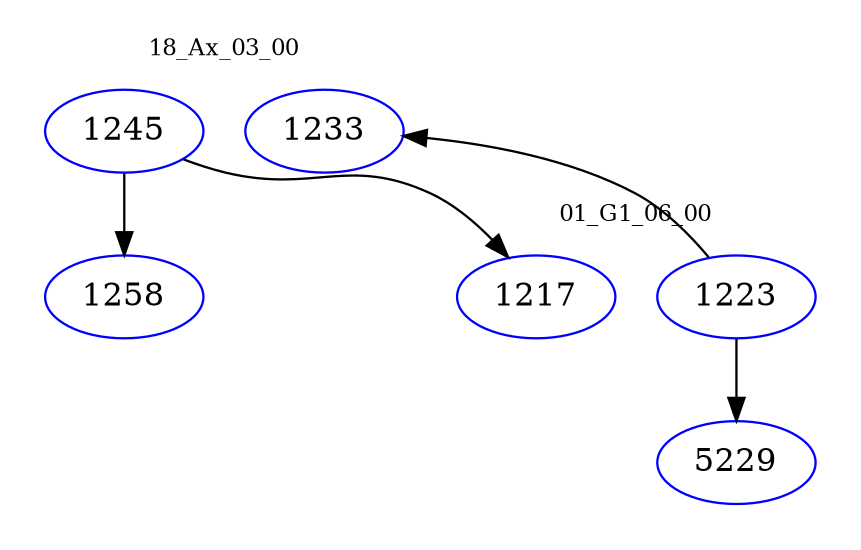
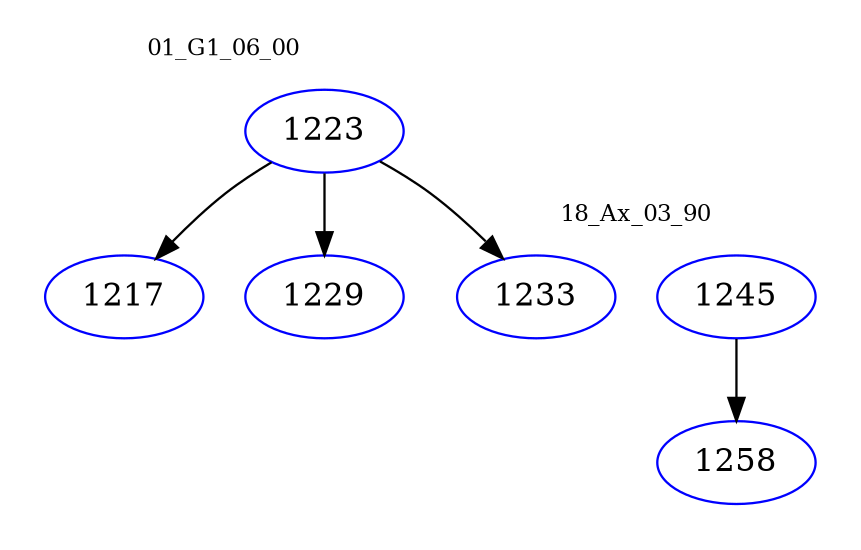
cluster "18_Ax_03_00": label "18_Ax_03_00" -> "18_Ax_03_90"
edge "1245" -> "1217": now "1223" -> "1217"
node "5229": label "5229" -> "1229"
